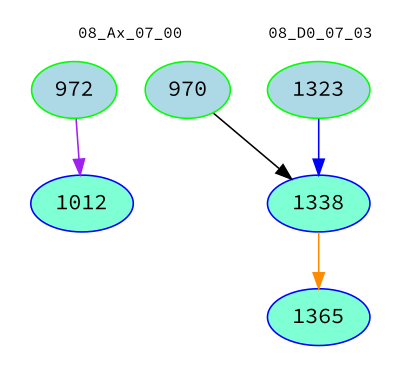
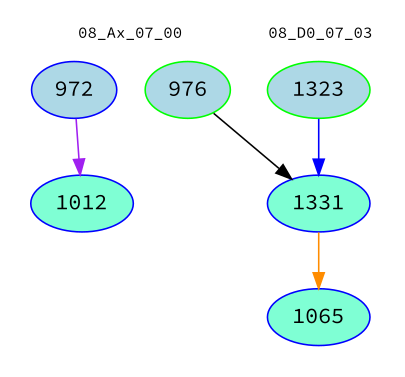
node "972": color green -> blue
node "970": label "970" -> "976"
node "1338": label "1338" -> "1331"
node "1365": label "1365" -> "1065"
